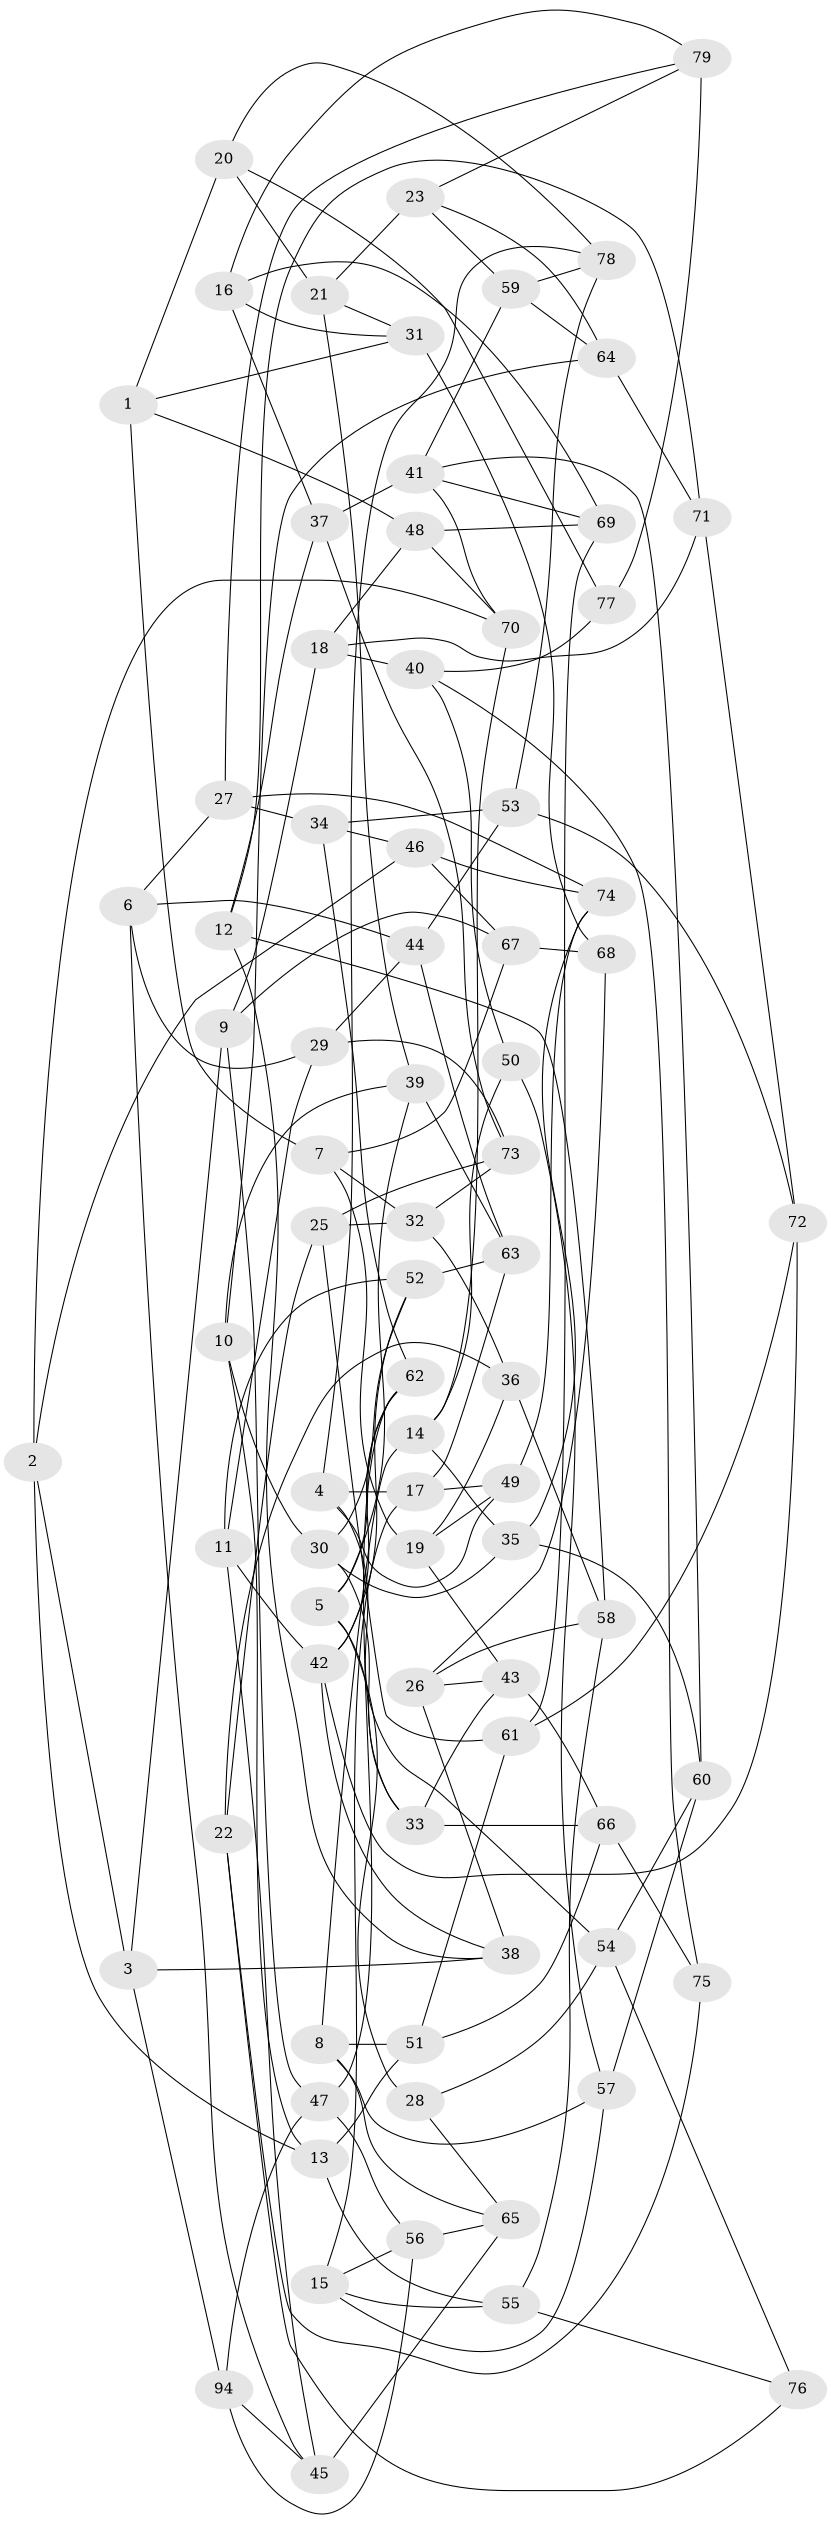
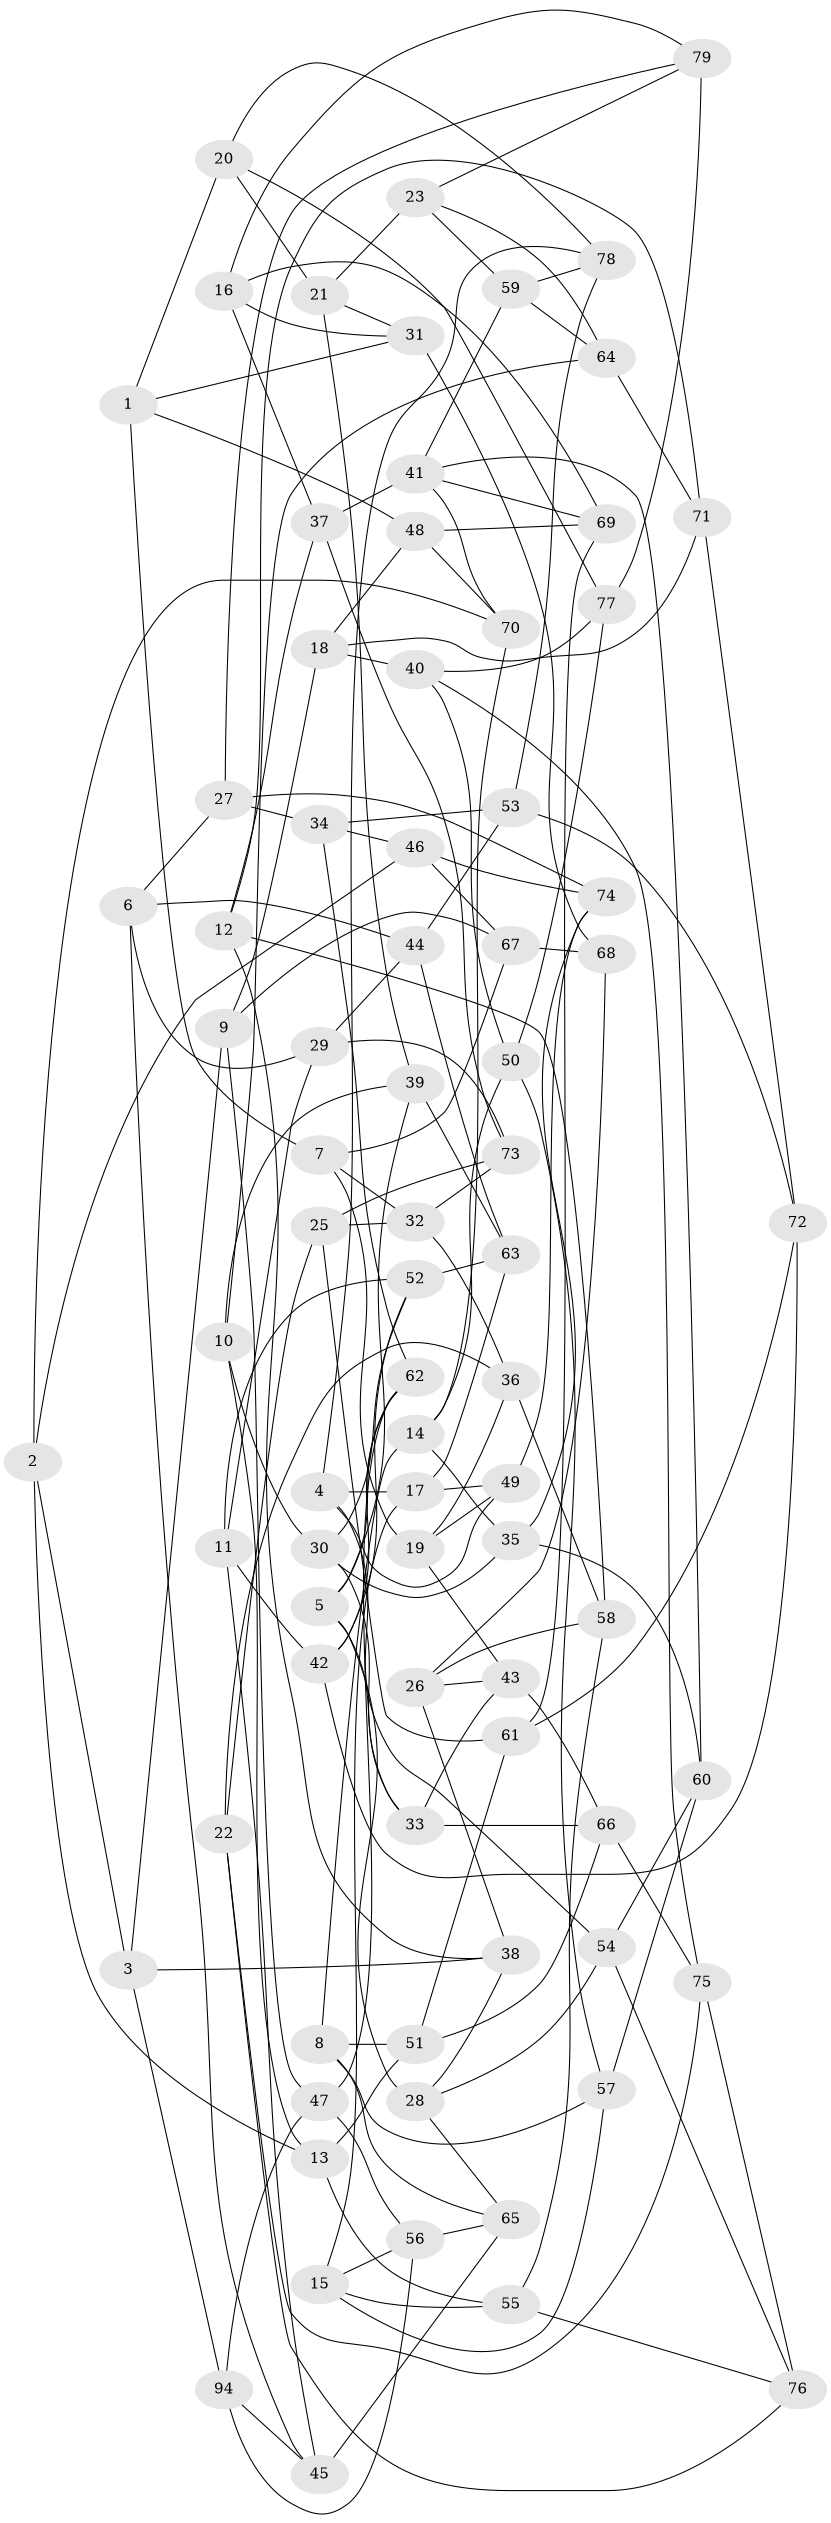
edge "77" -- "50": added
edge "42" -- "38": now "28" -- "38"
edge "75" -- "76": added
